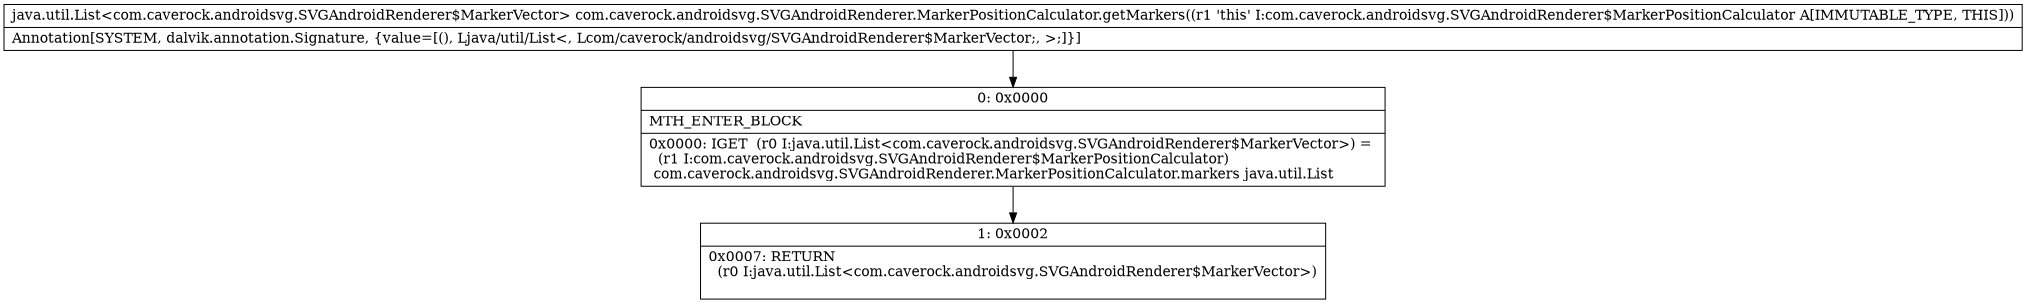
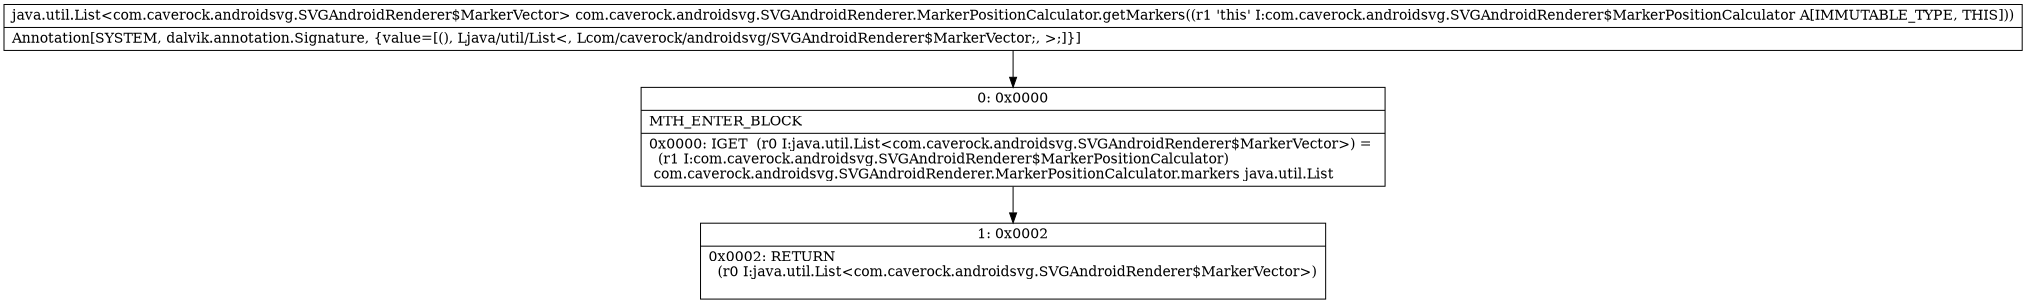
node "1: 0x0002": text "0x0007: RETURN" -> "0x0002: RETURN"
